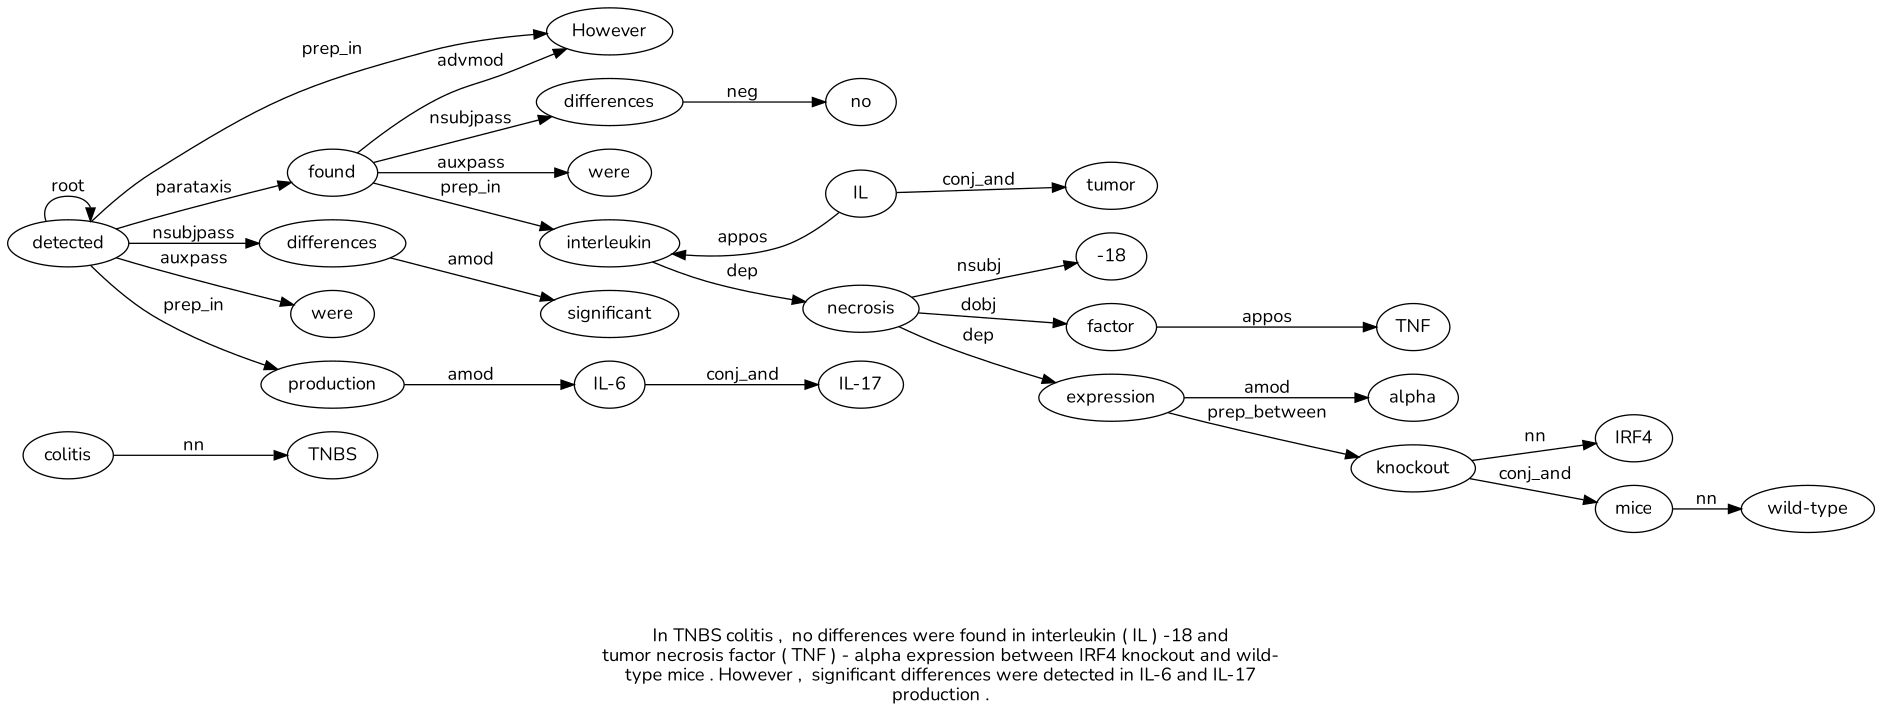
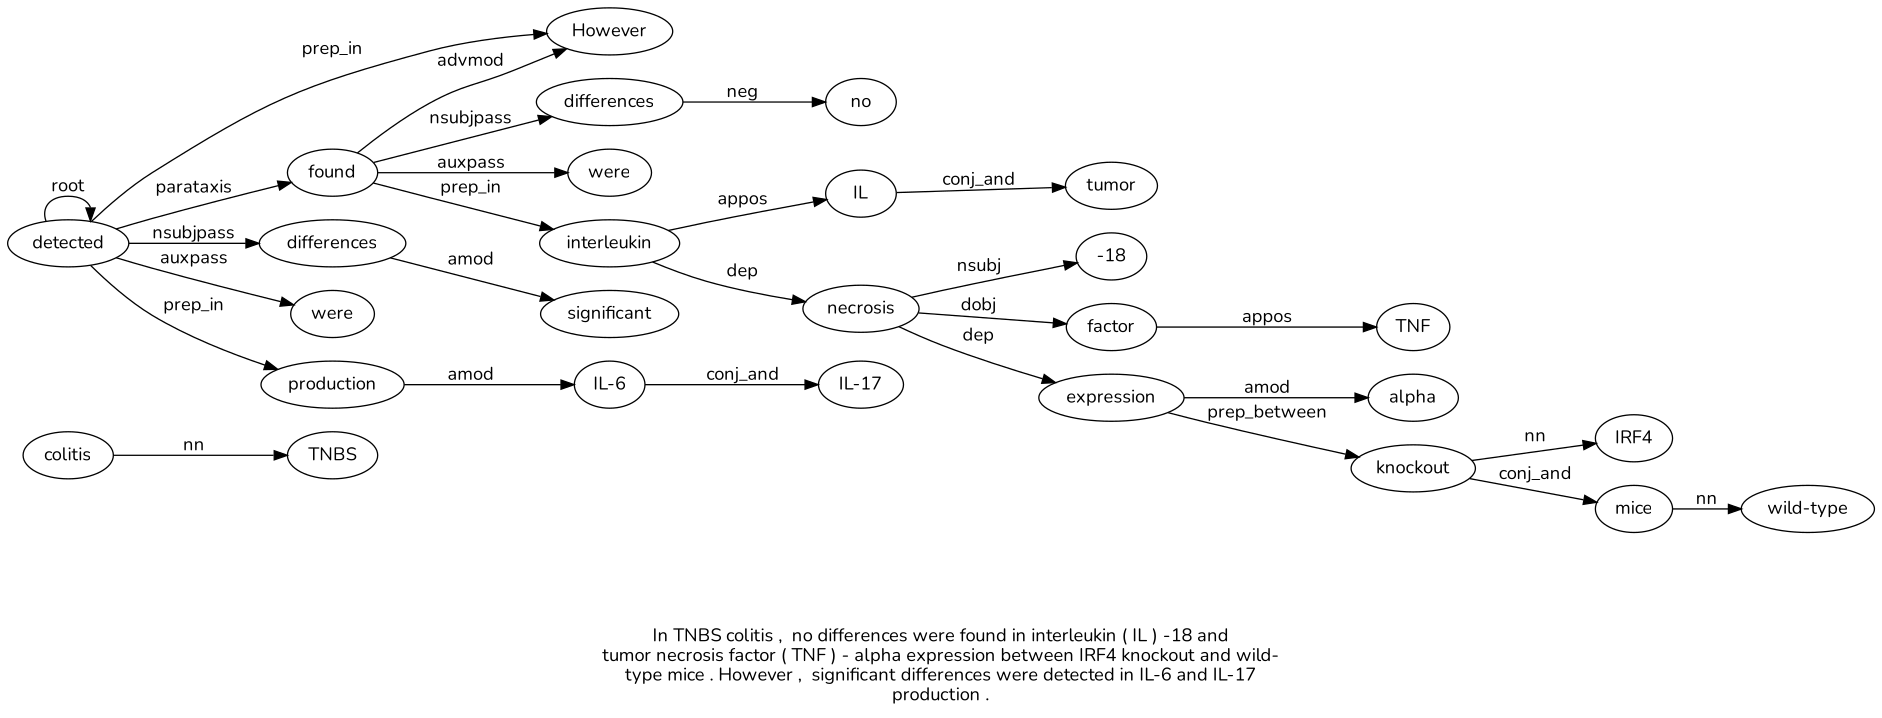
edge "IL" -> "interleukin": reversed
